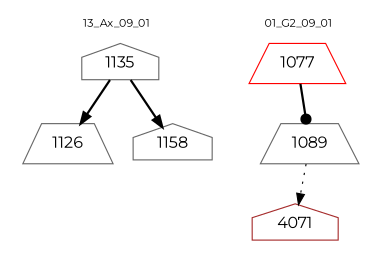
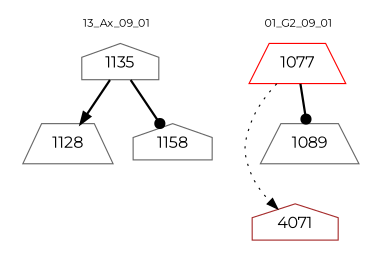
edge "1135" -> "1158": arrowhead normal -> dot
node "1126": label "1126" -> "1128"
edge "1089" -> "4071": now "1077" -> "4071"
